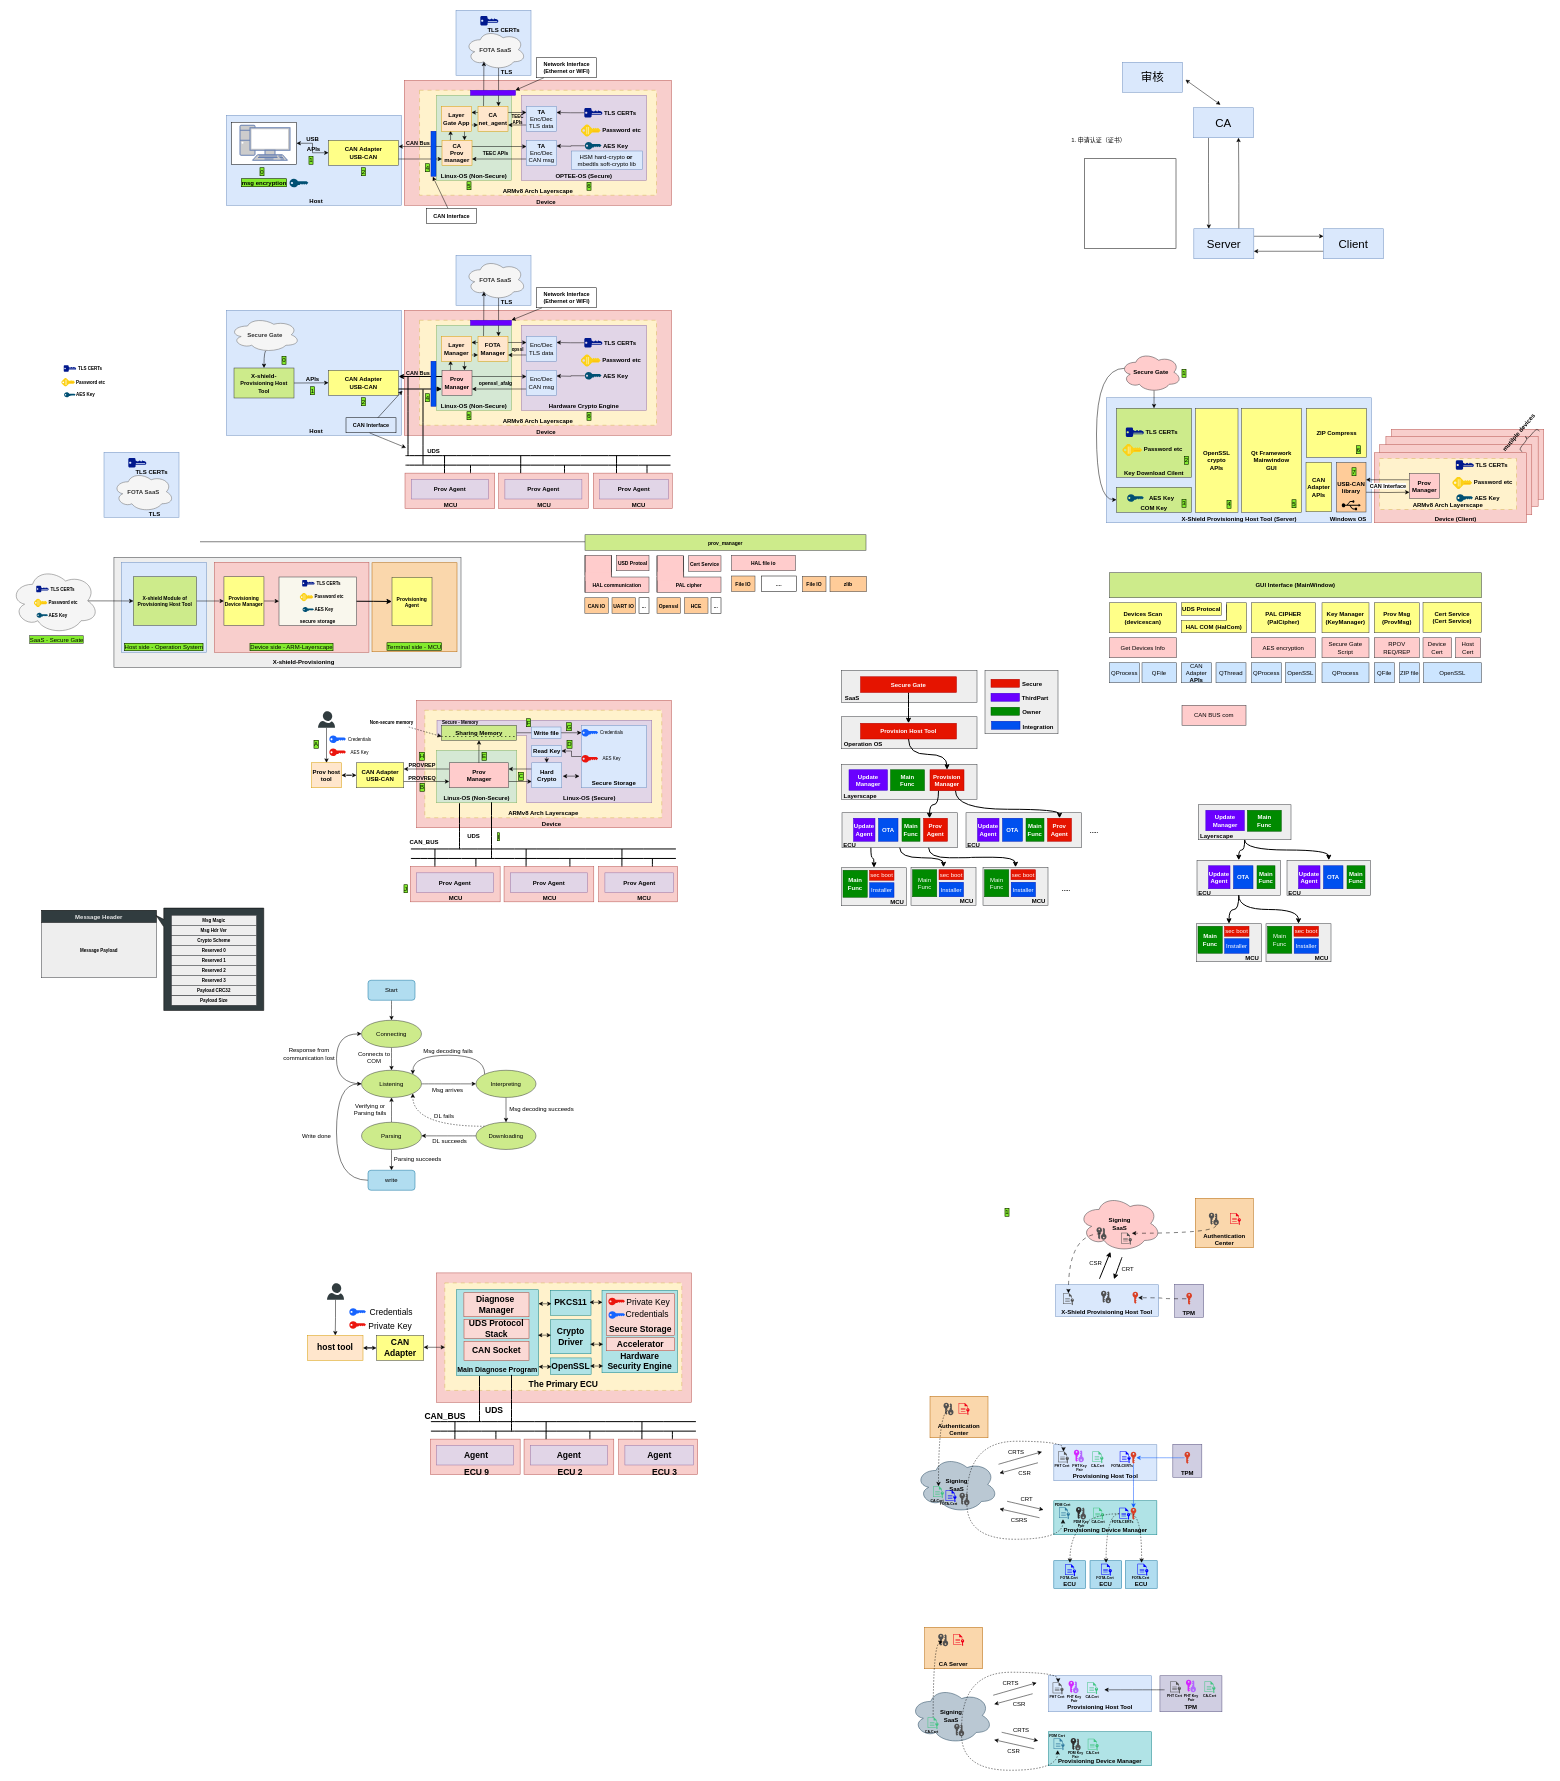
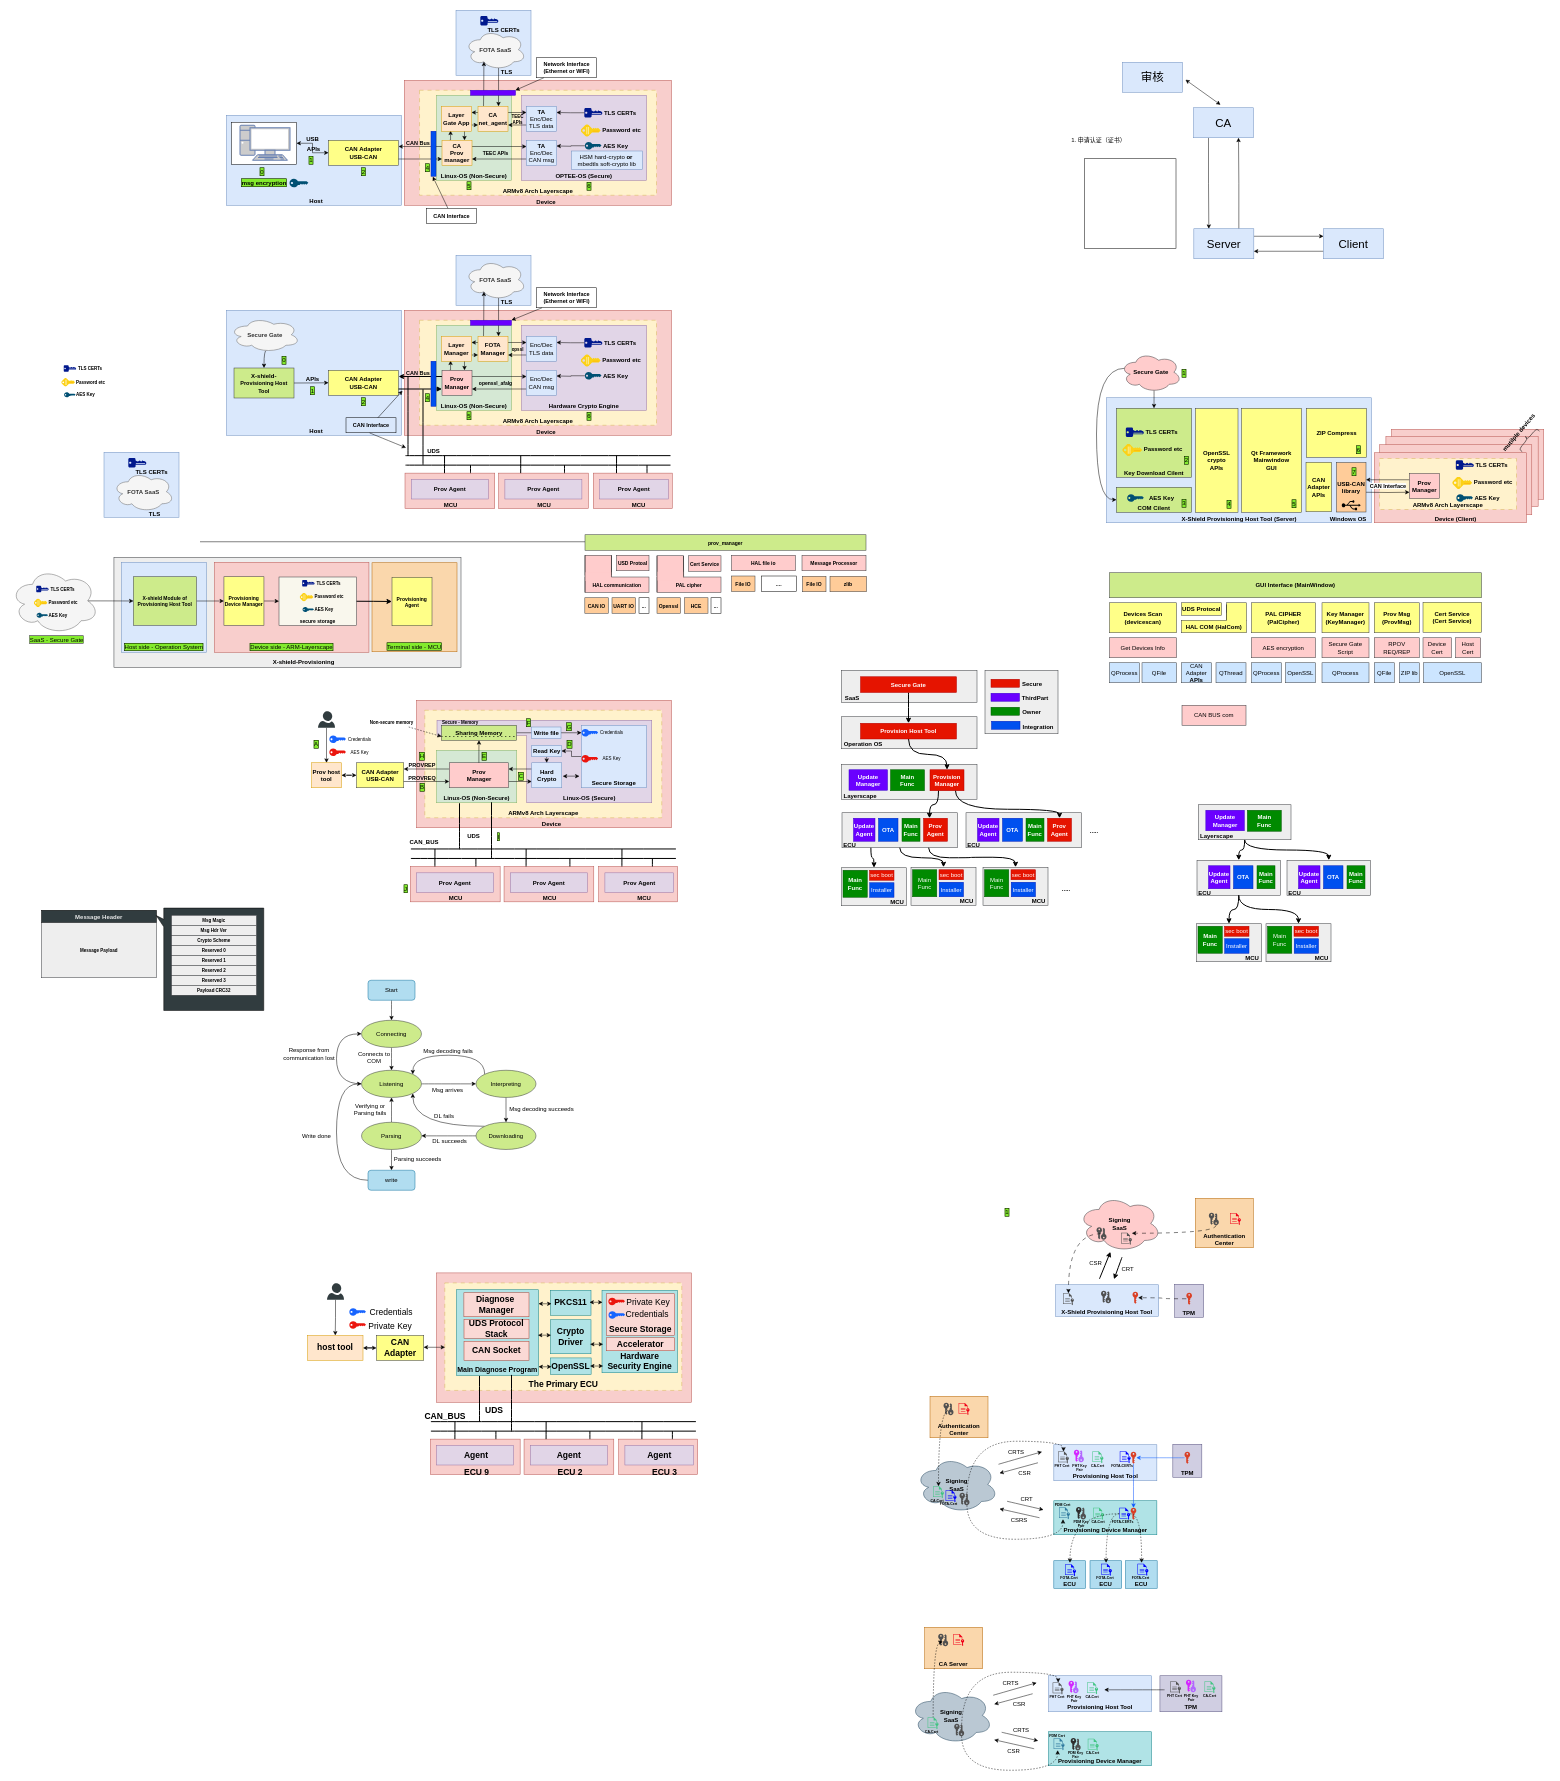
node "COM Key": label "COM Key" -> "COM Cilent"
node "Message Processor": added
node "ZIP file": label "ZIP file" -> "ZIP lib"
node "Payload Size": removed
edge "Downloading" -> "Listening": style dashed -> solid
